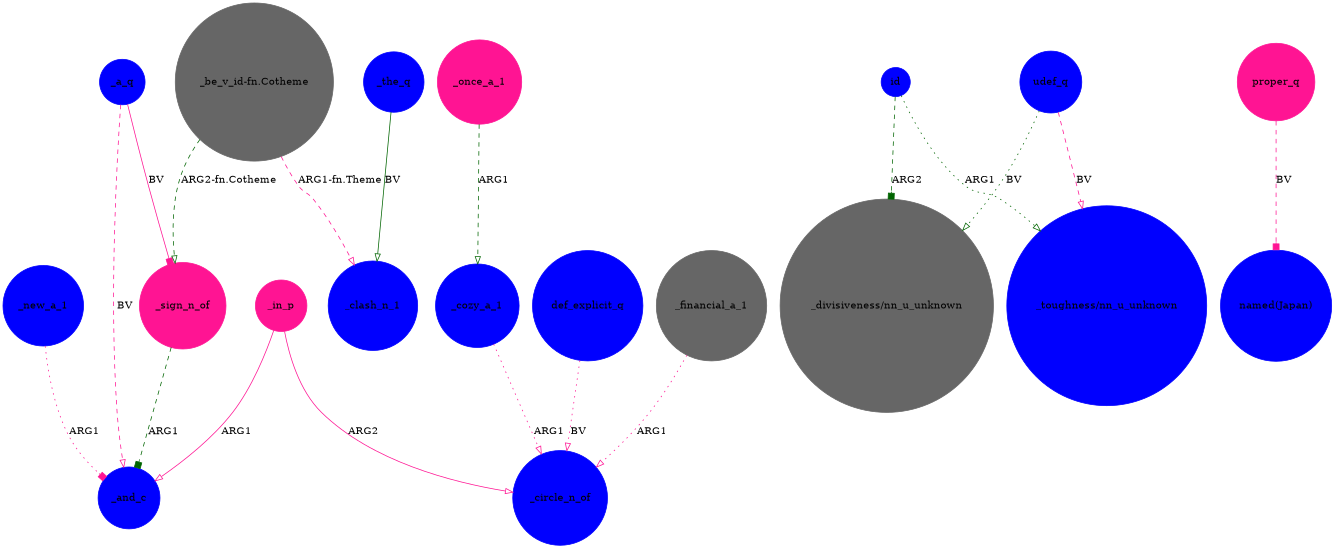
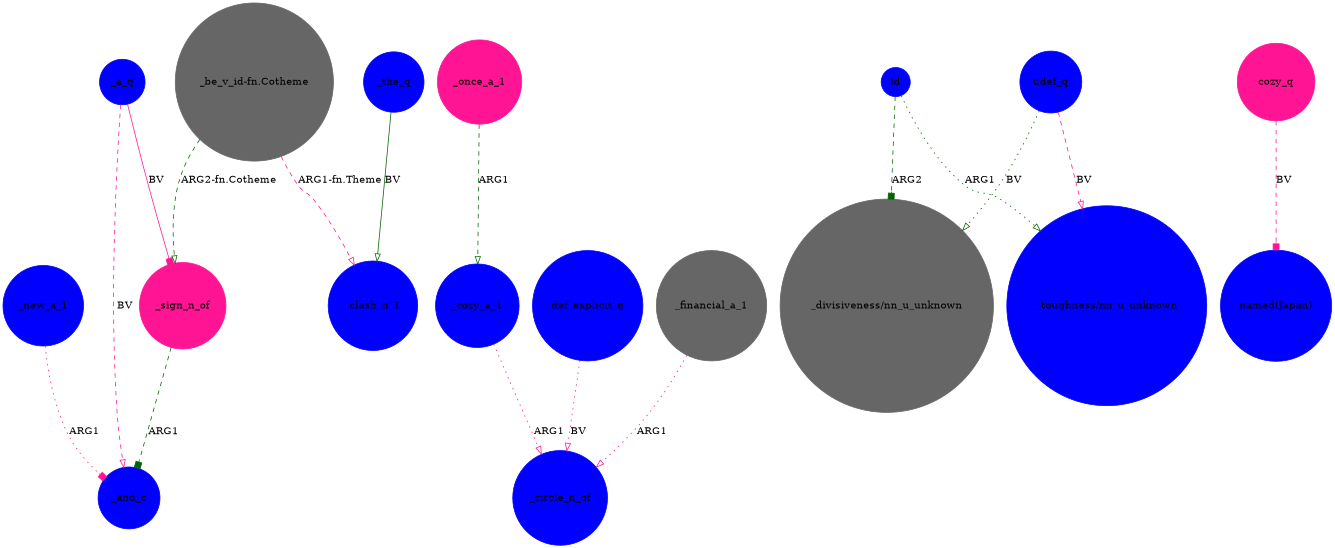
node "proper_q": label "proper_q" -> "cozy_q"
node "_in_p": removed
